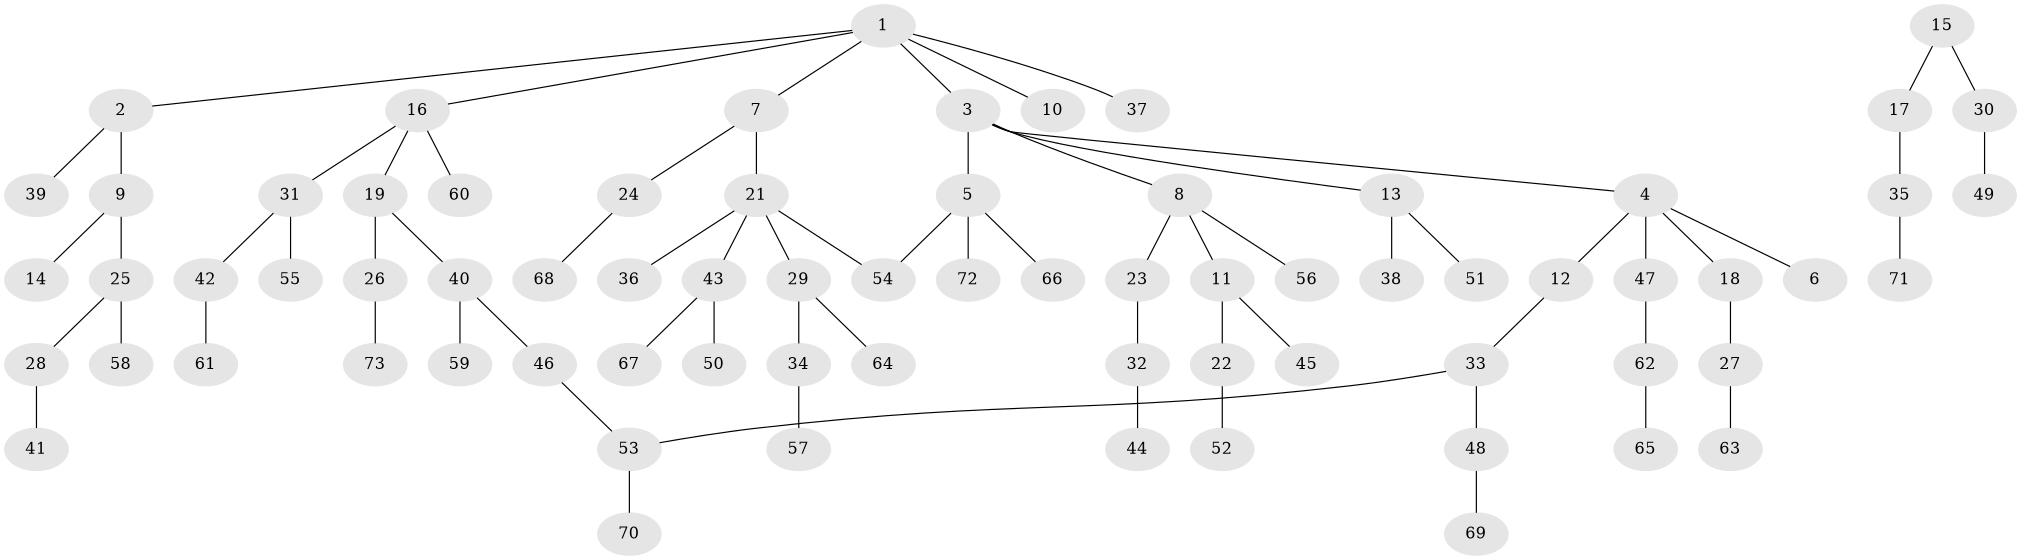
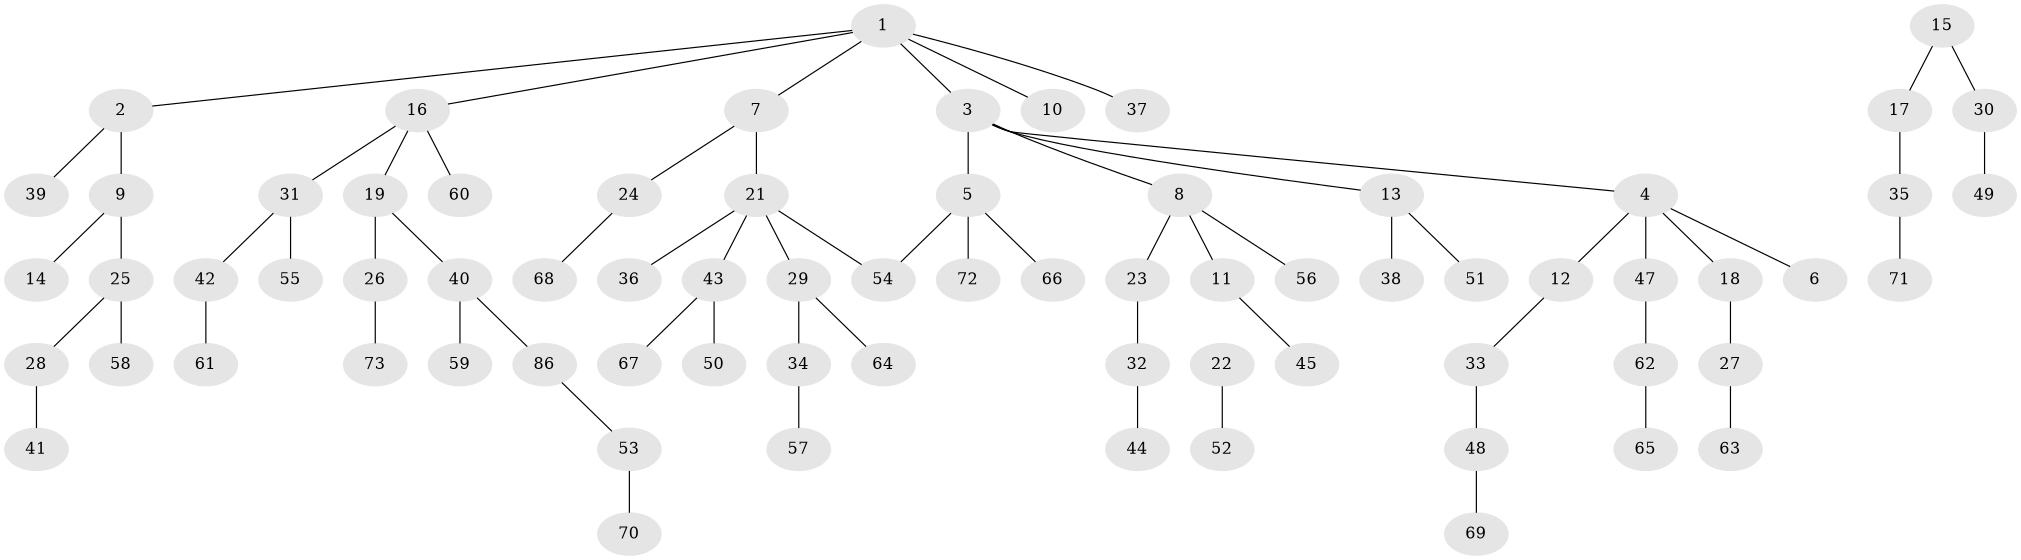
edge "11" -- "22": removed
node "46": label "46" -> "86"
edge "33" -- "53": removed
